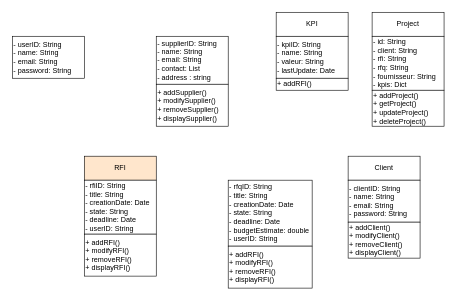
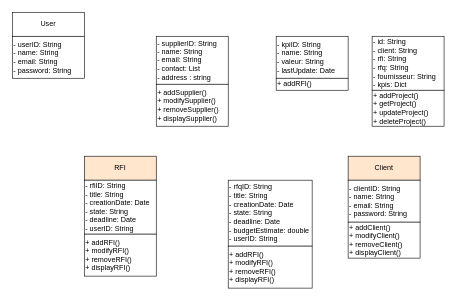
node "User": added
node "KPI": removed
node "Project": removed
node "Client": fillcolor #ffffff -> #ffe6cc
